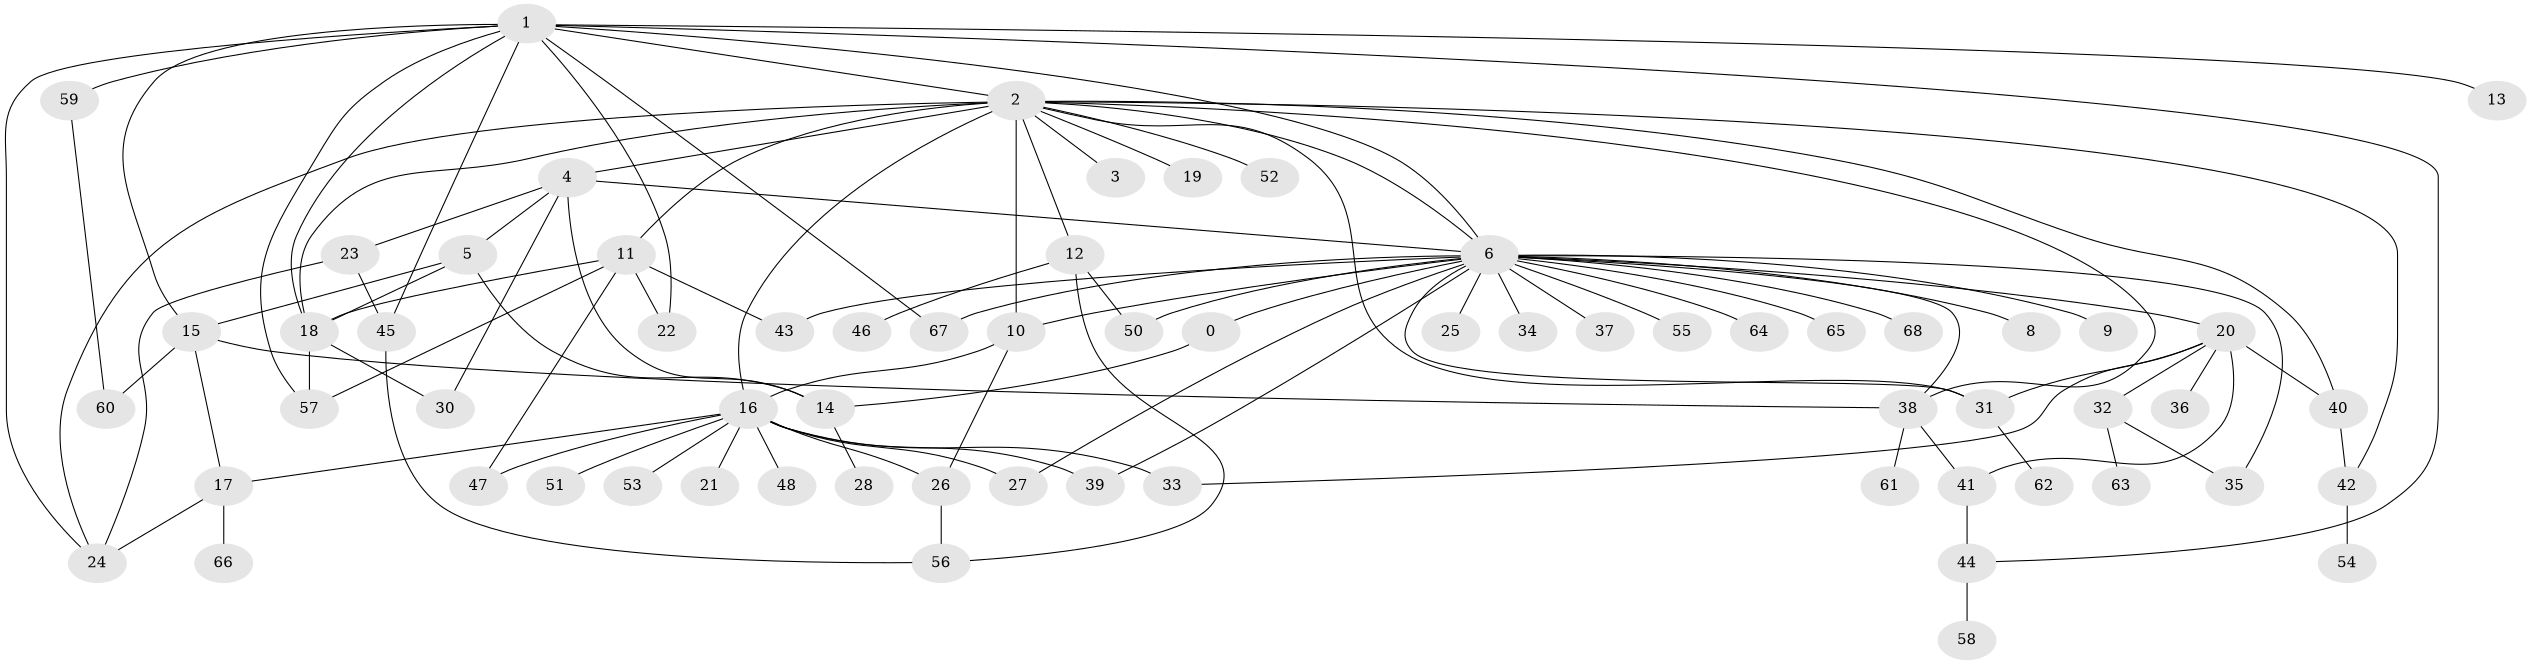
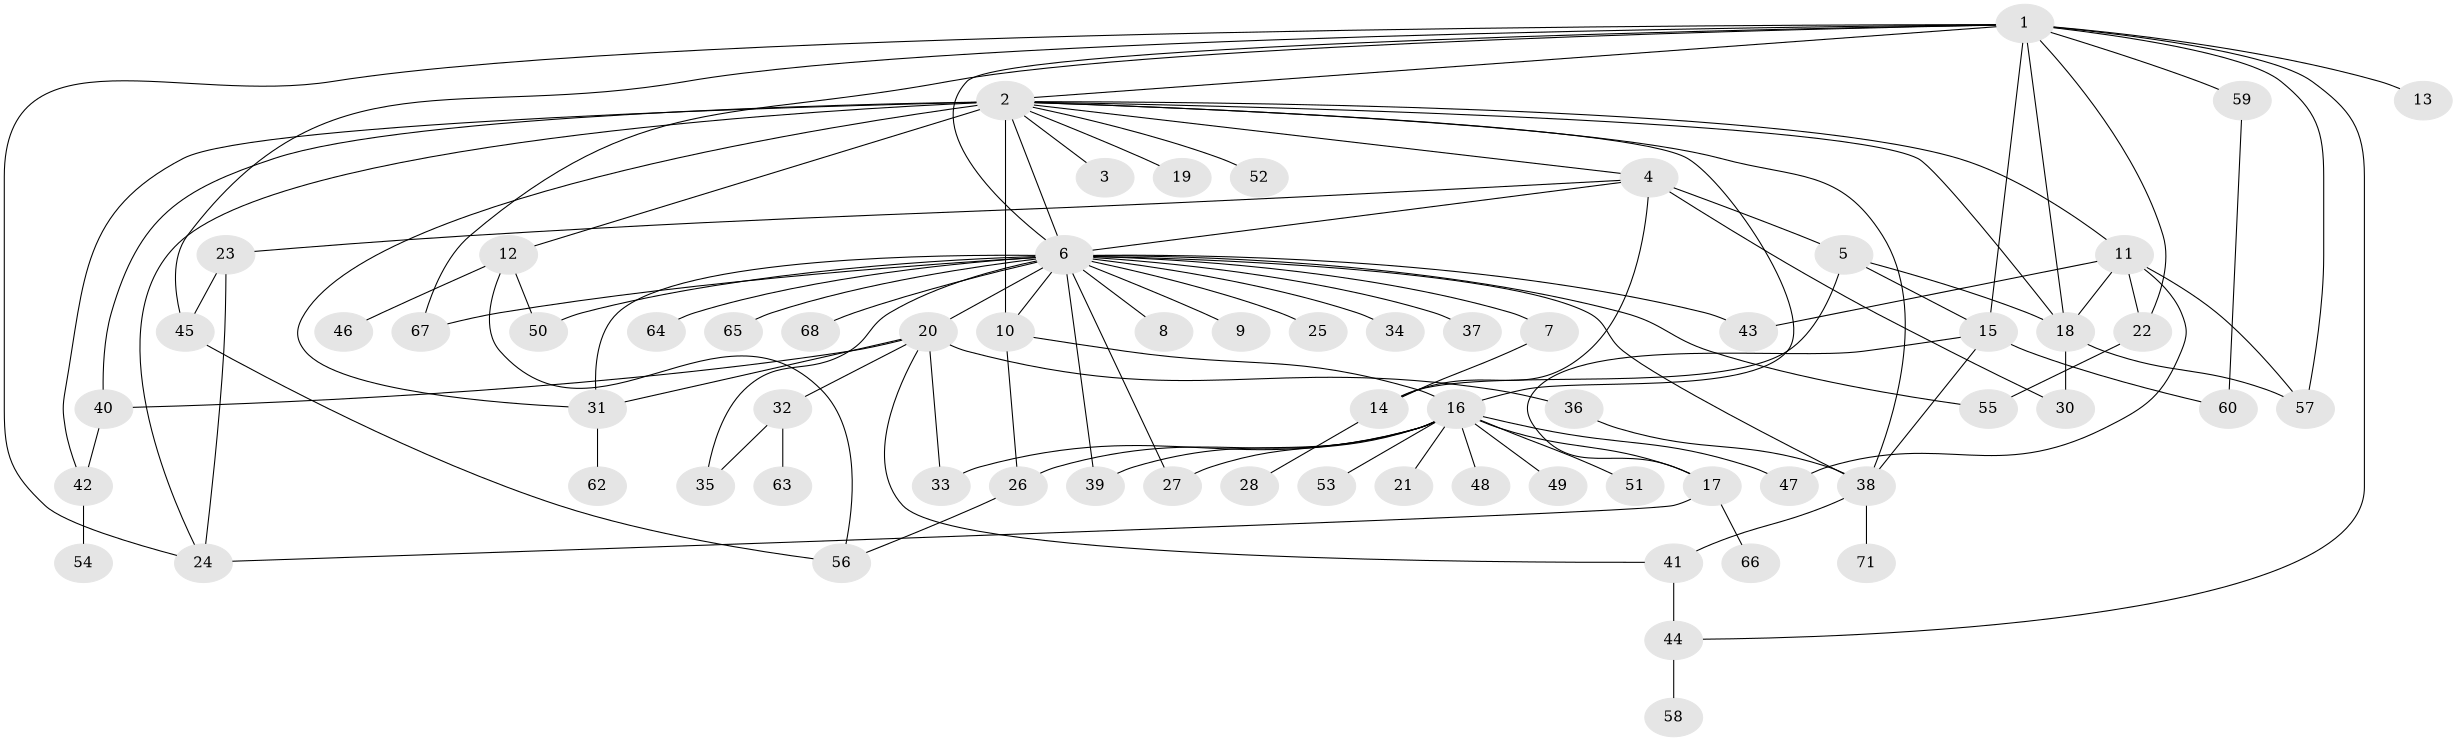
node "0": label "0" -> "7"
edge "22" -- "55": added
edge "36" -- "38": added
node "49": added
node "61": label "61" -> "71"
